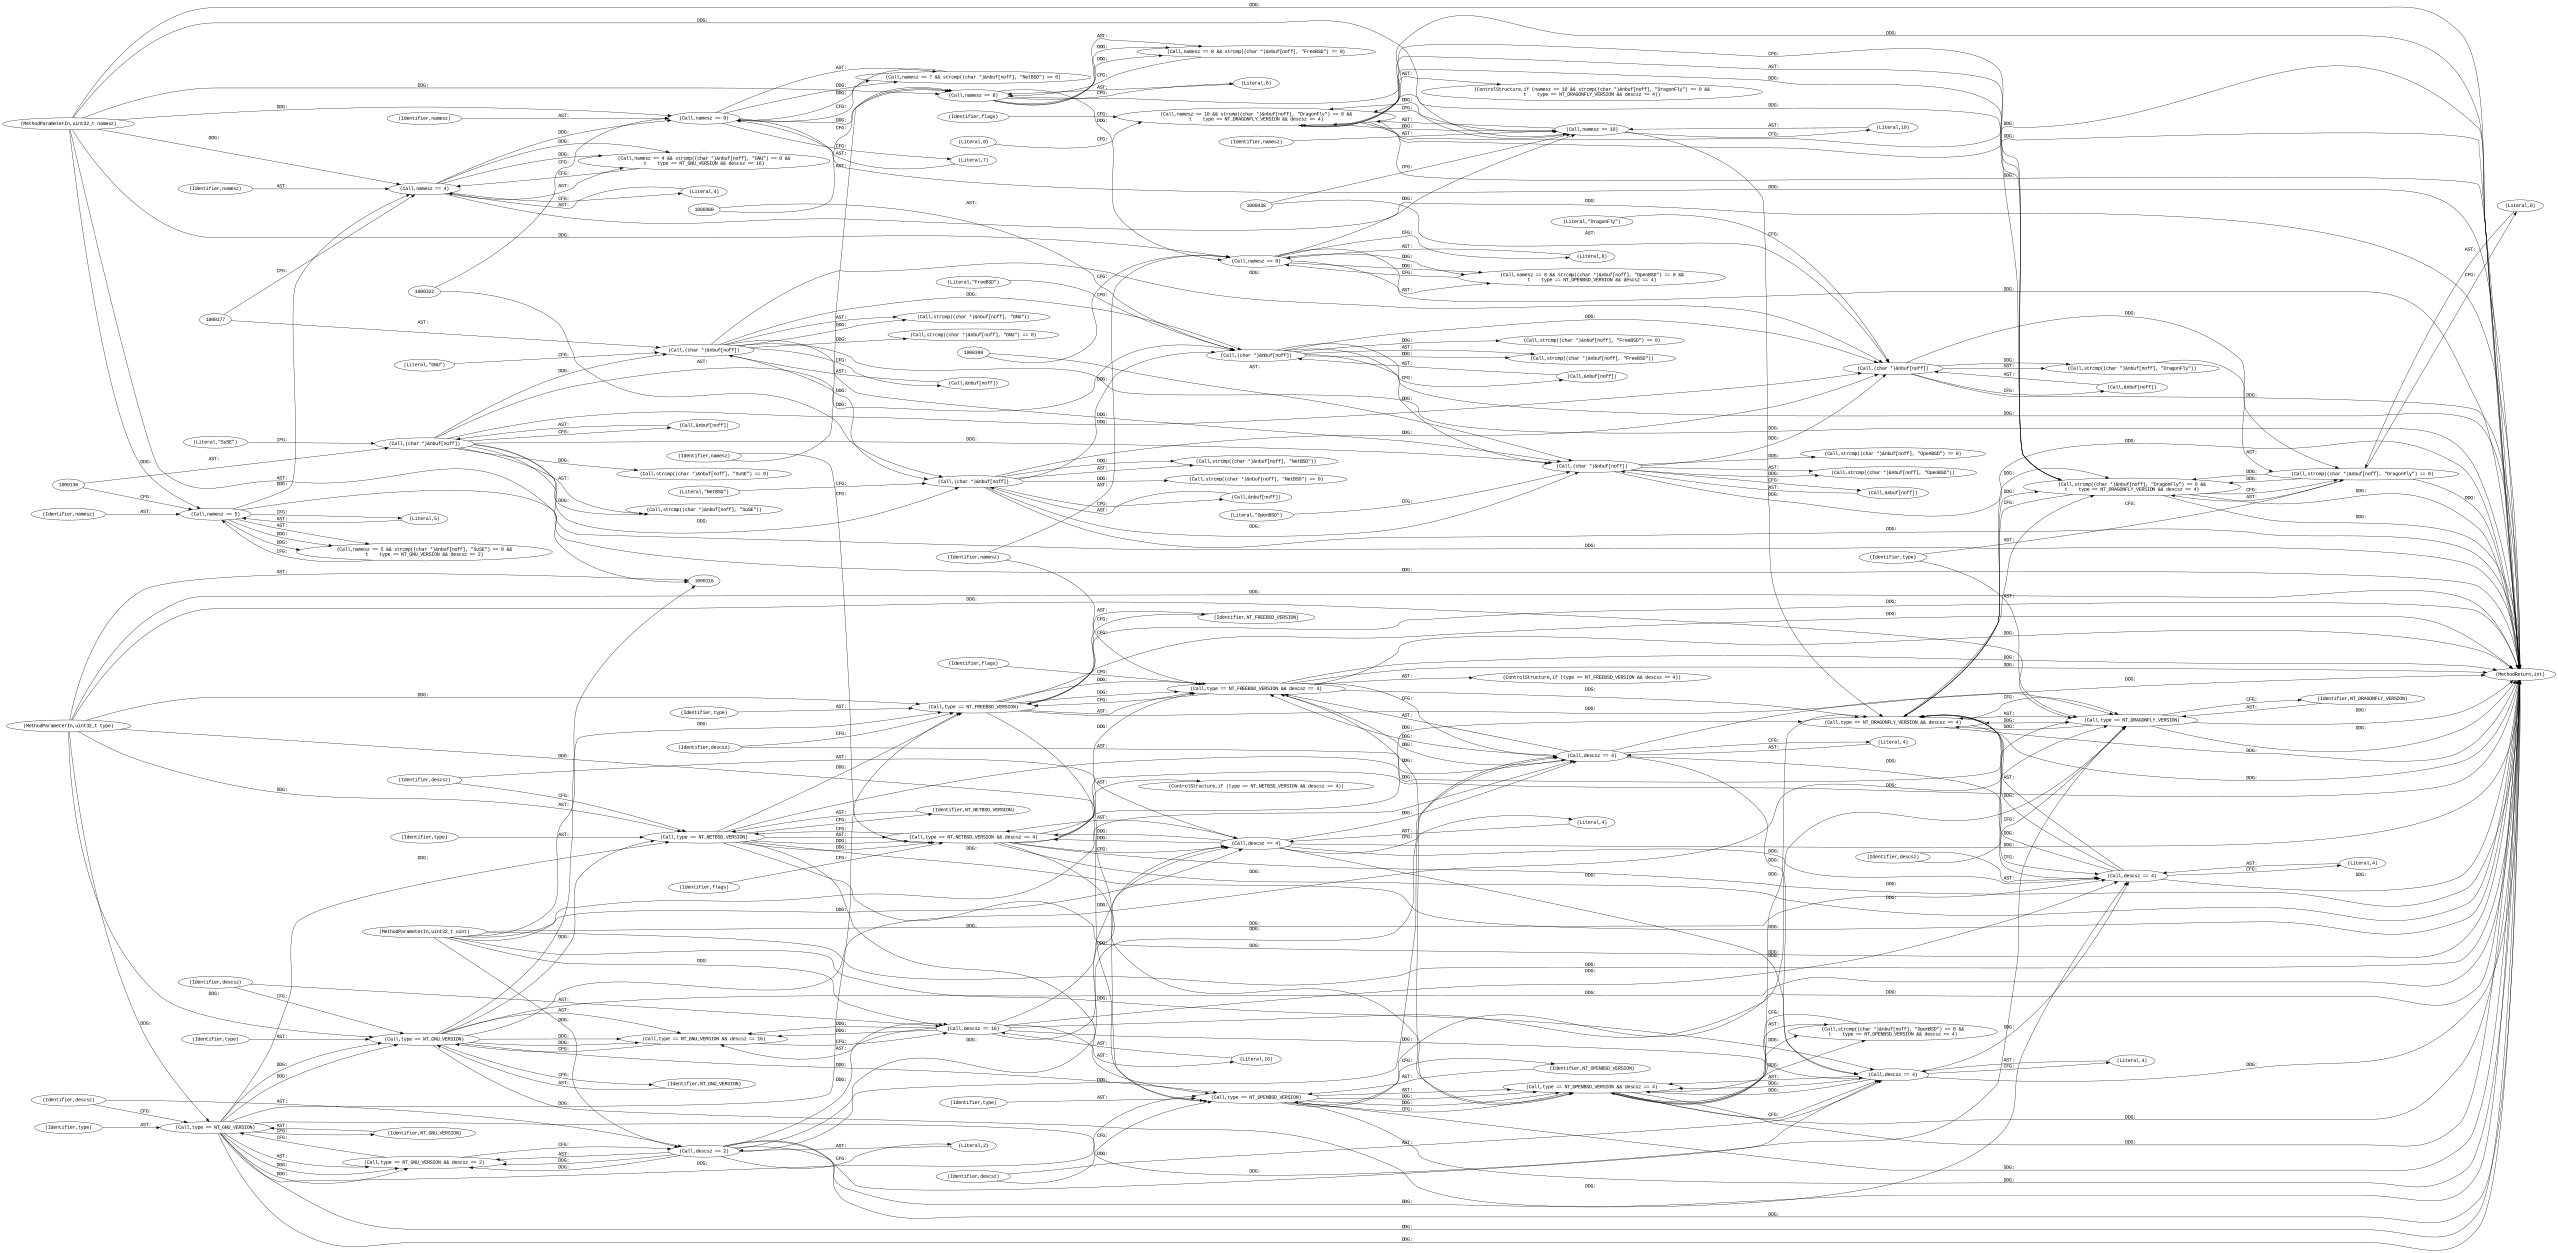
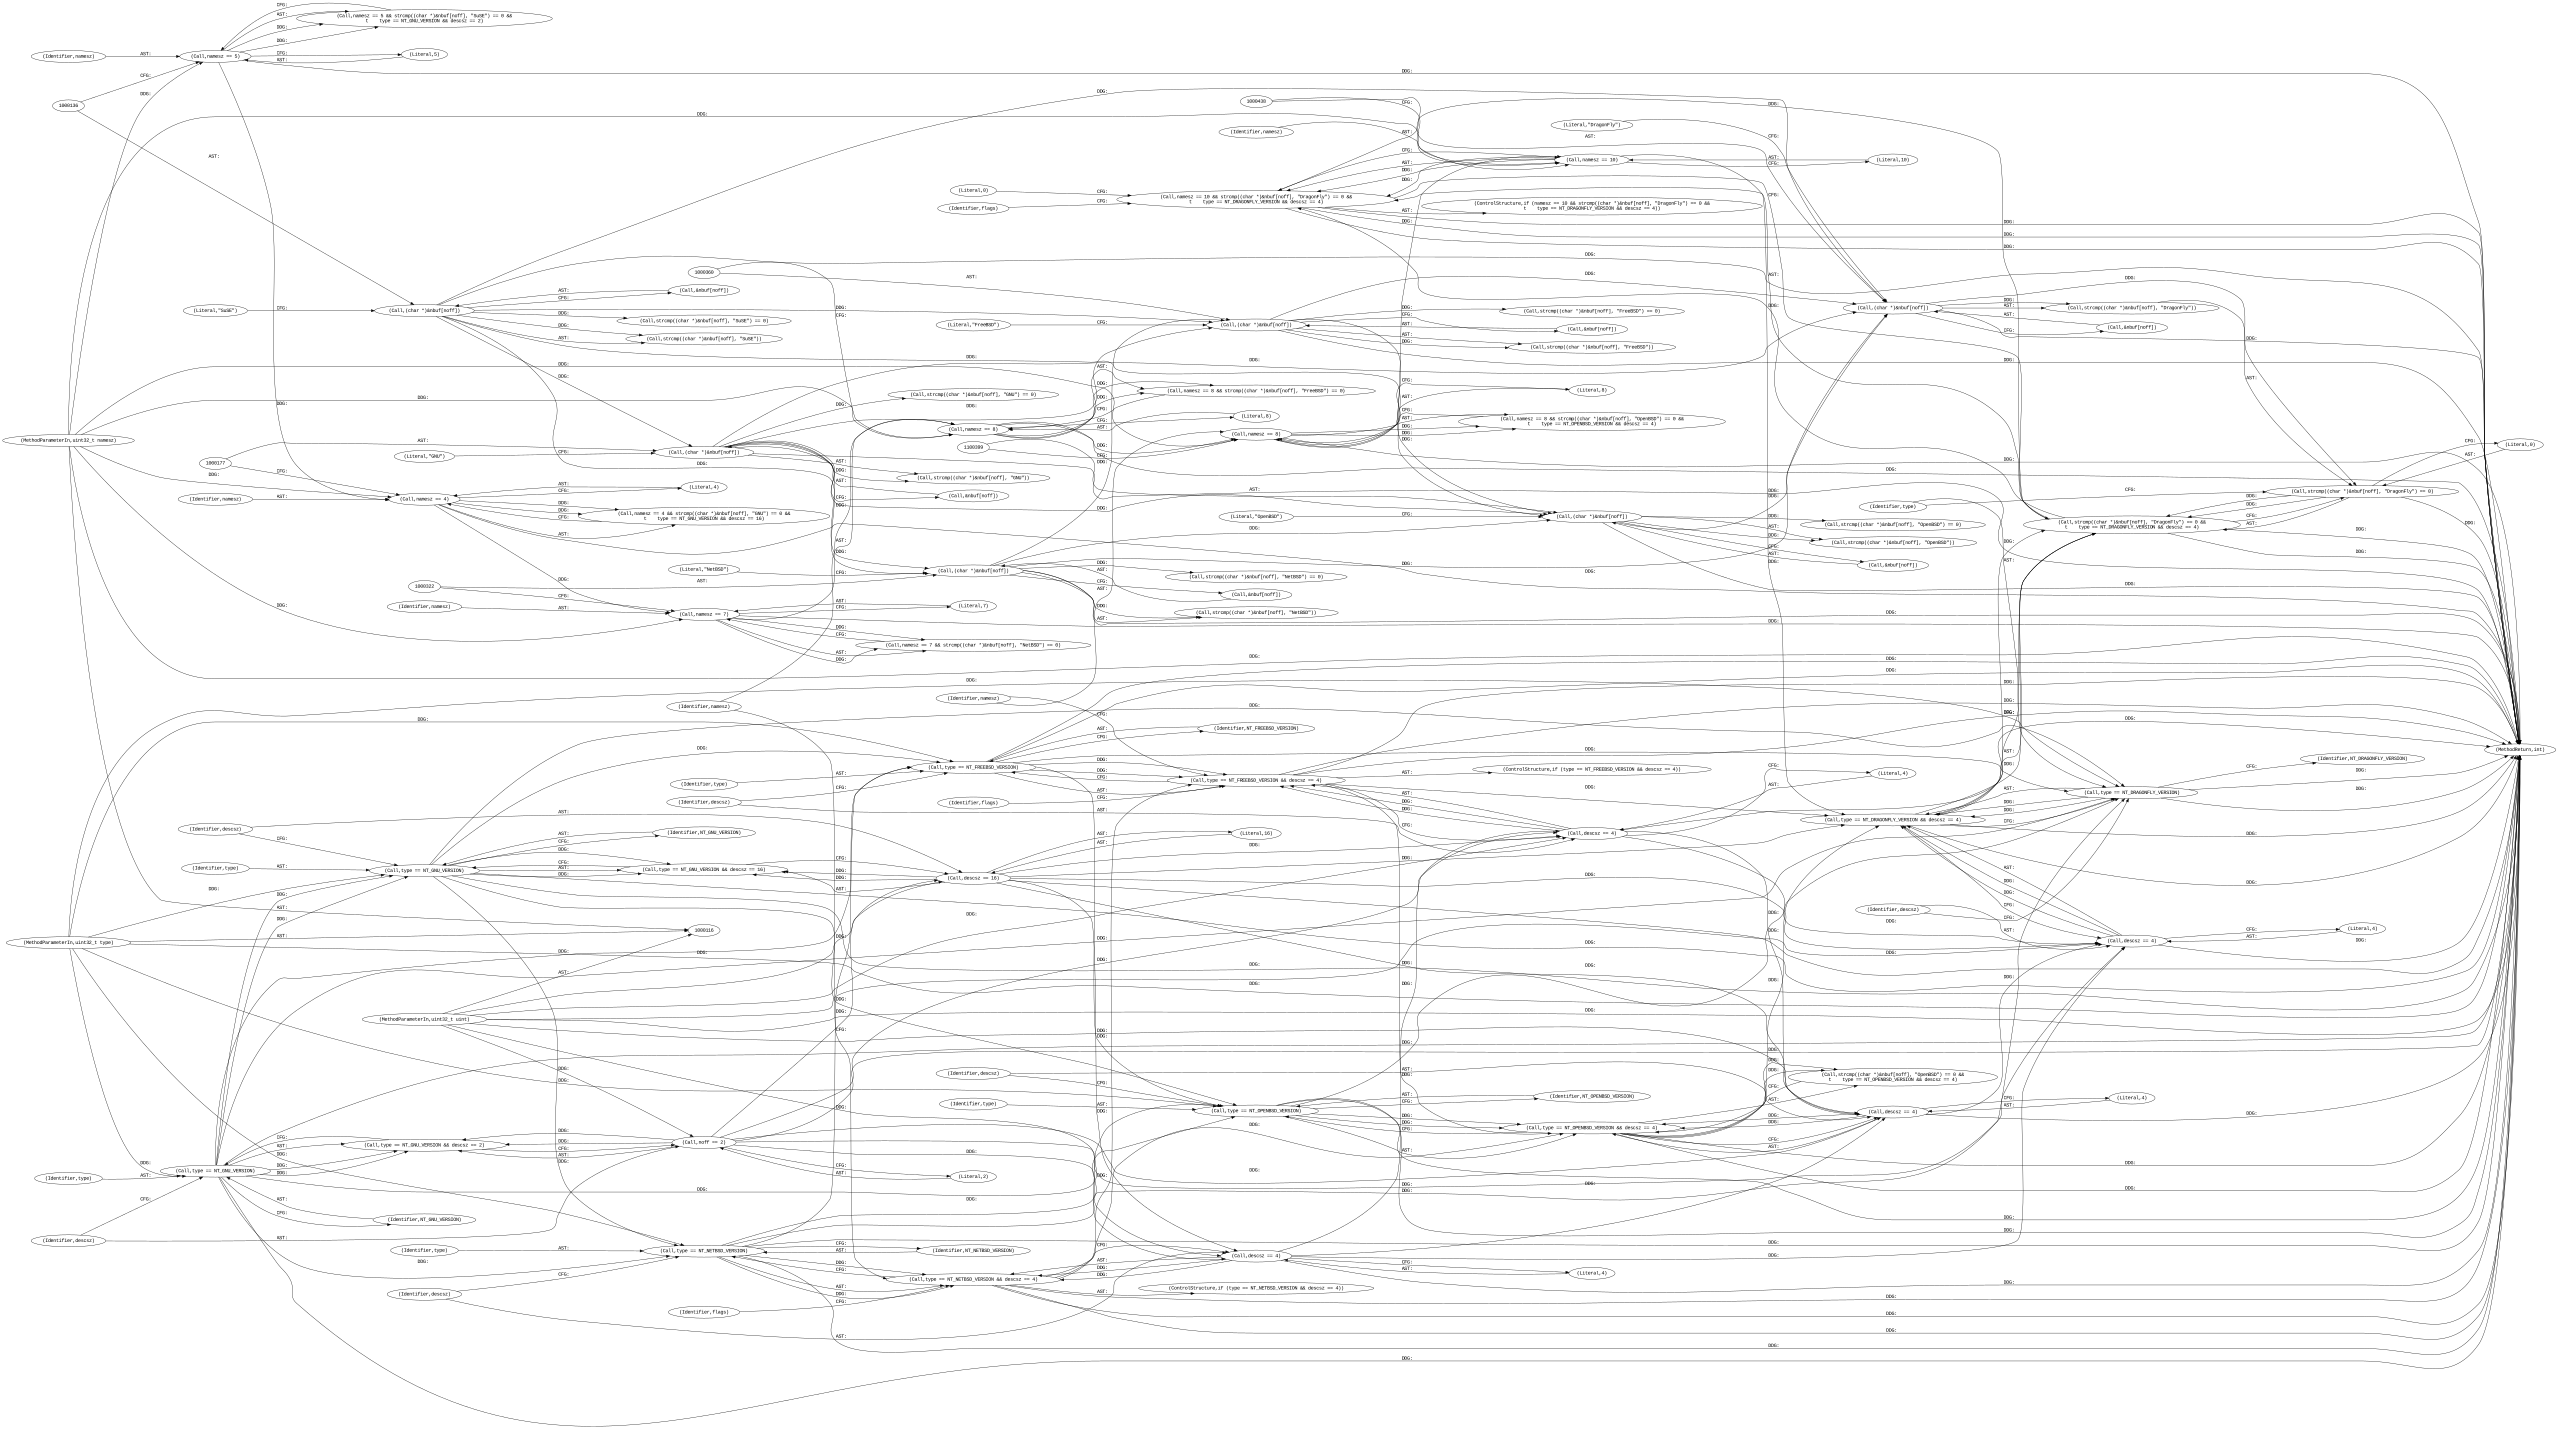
node "(Call,namesz == 9)": label "(Call,namesz == 9)" -> "(Call,namesz == 7)"
node "1000399": label "1000399" -> "1100399"
edge "(Identifier,NT_DRAGONFLY_VERSION)" -> "(Call,type == NT_DRAGONFLY_VERSION)": removed, label "AST:"
edge "(Call,type == NT_NETBSD_VERSION && descsz == 4)" -> "(Call,type == NT_DRAGONFLY_VERSION && descsz == 4)": now "(Call,descsz == 16)" -> "(Call,type == NT_DRAGONFLY_VERSION && descsz == 4)"
node "(Call,descsz == 2)": label "(Call,descsz == 2)" -> "(Call,noff == 2)"
